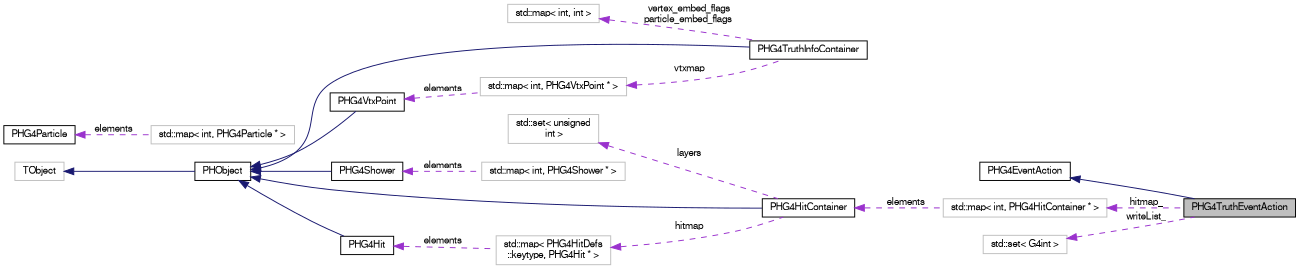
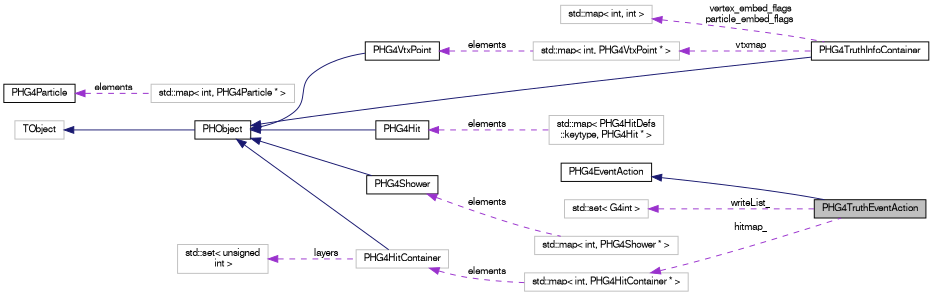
node "PHG4HitContainer": color black -> grey75
edge "PHG4HitContainer" -> "std::map< PHG4HitDefs ::keytype, PHG4Hit * >": removed, label "hitmap"
